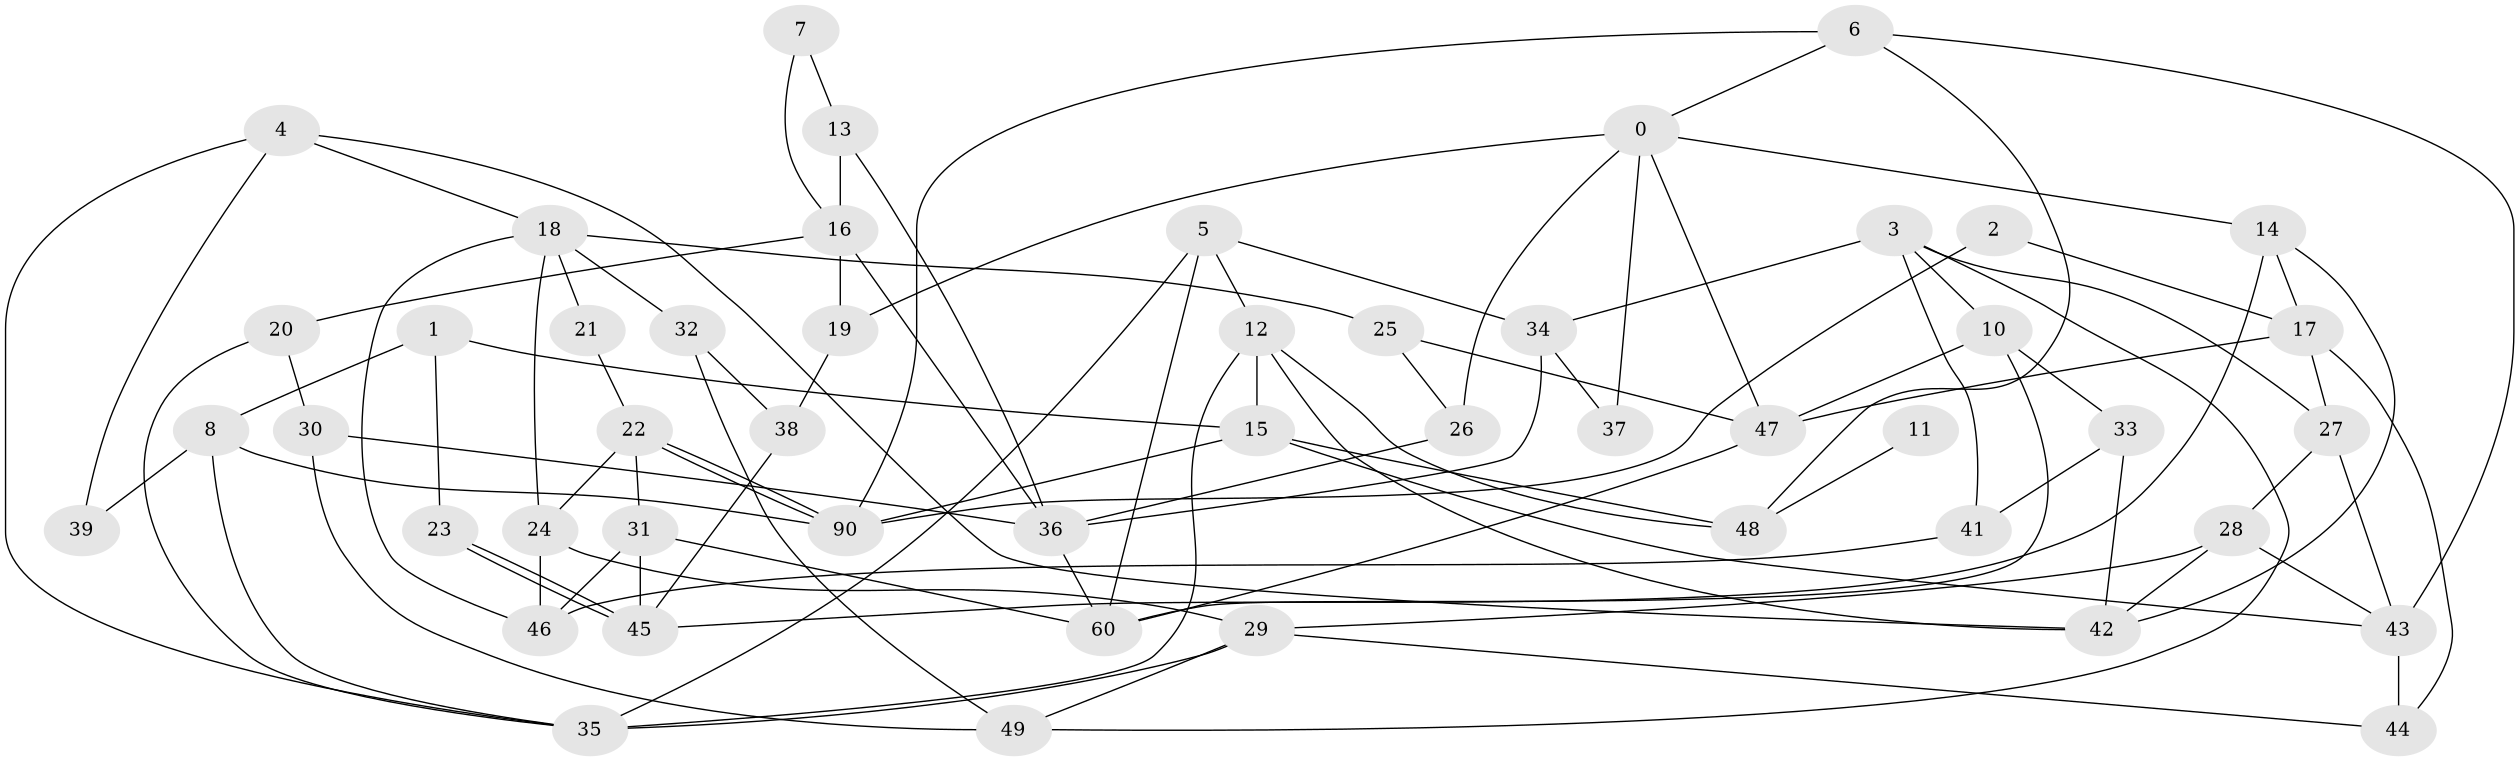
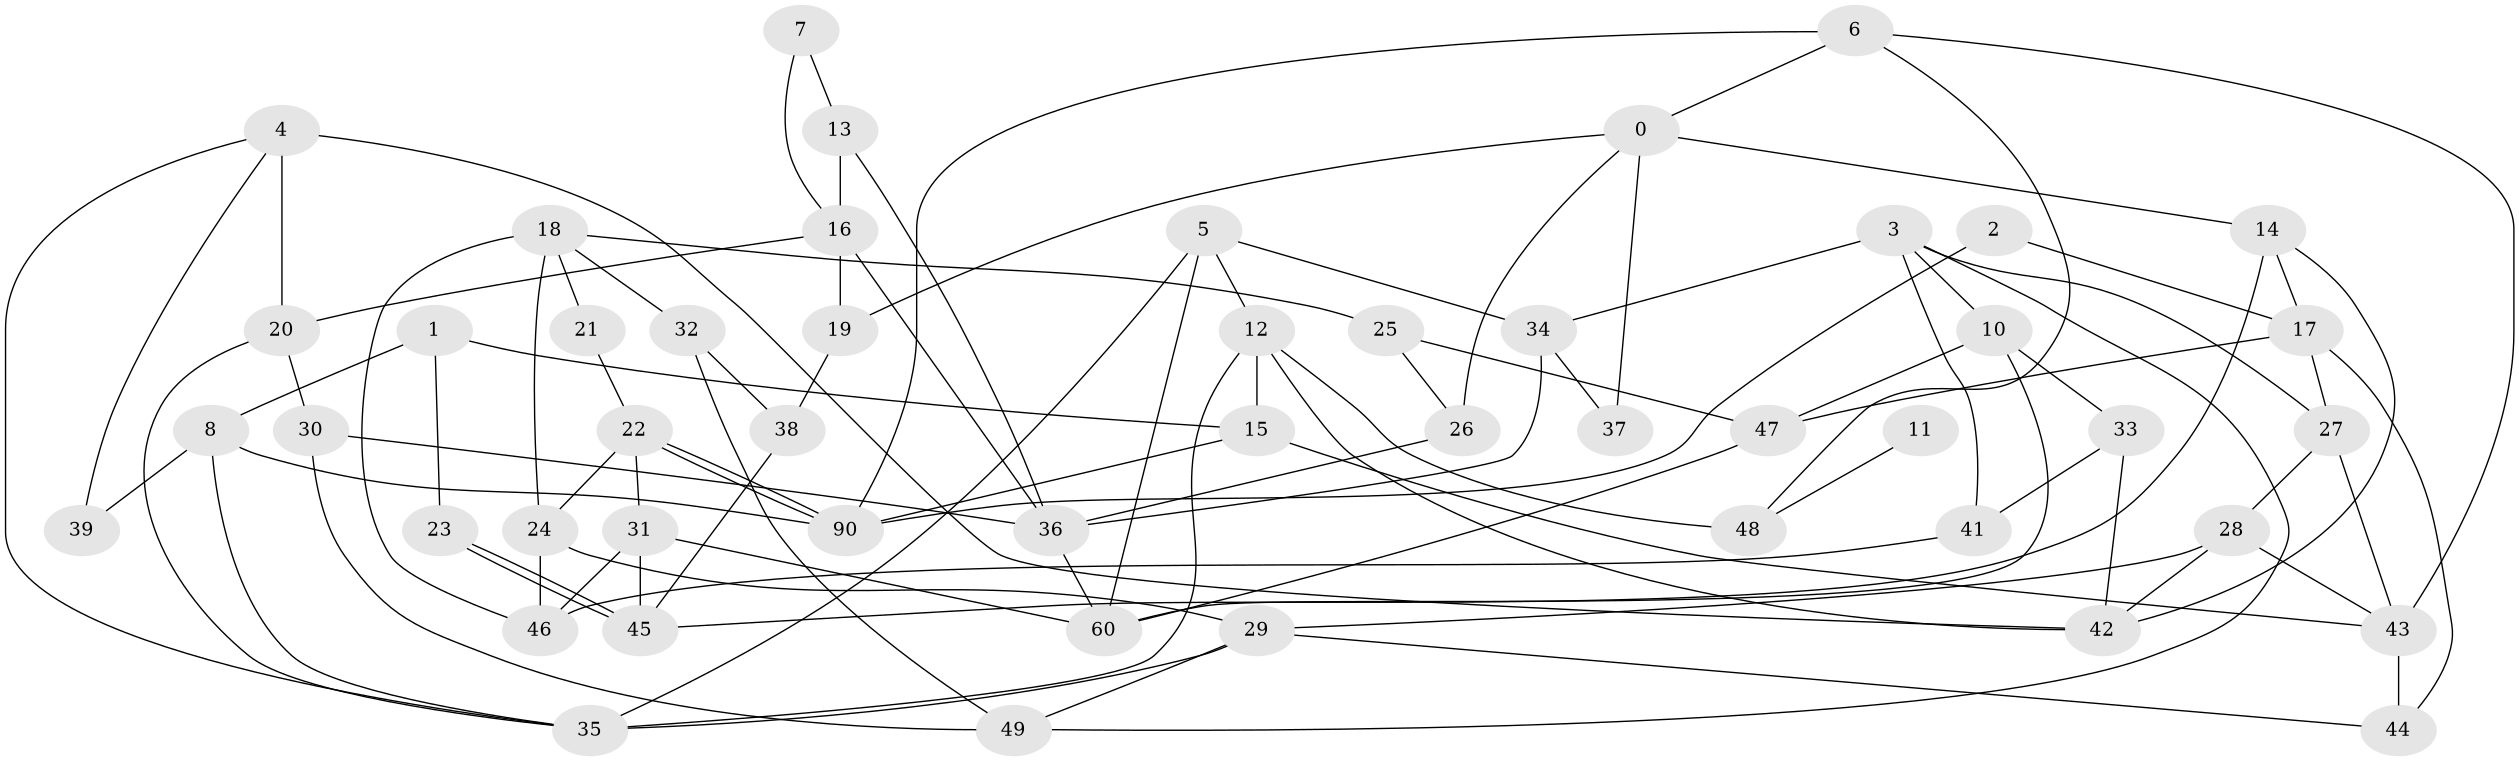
edge "4" -- "18": now "4" -- "20"
edge "0" -- "47": removed
edge "15" -- "48": removed
